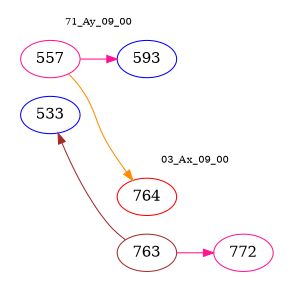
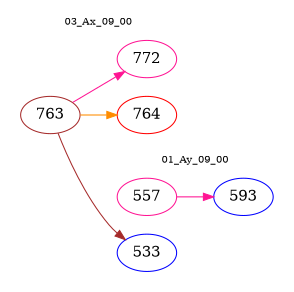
cluster "71_Ay_09_00": label "71_Ay_09_00" -> "01_Ay_09_00"
edge "557" -> "764": now "763" -> "764"
